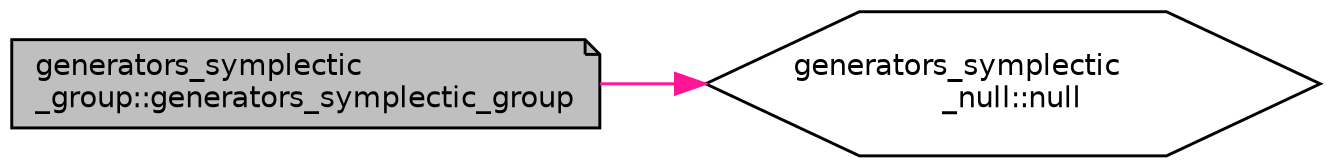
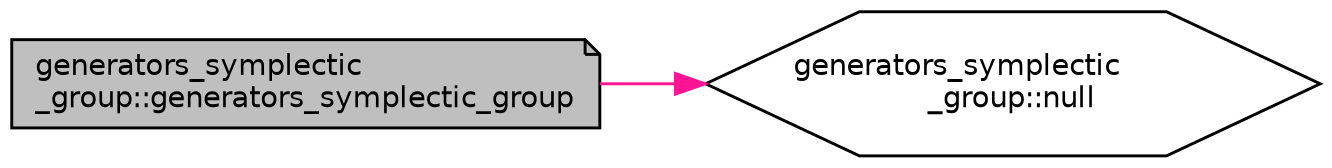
node "generators_symplectic _null::null": label "generators_symplectic _null::null" -> "generators_symplectic _group::null"
